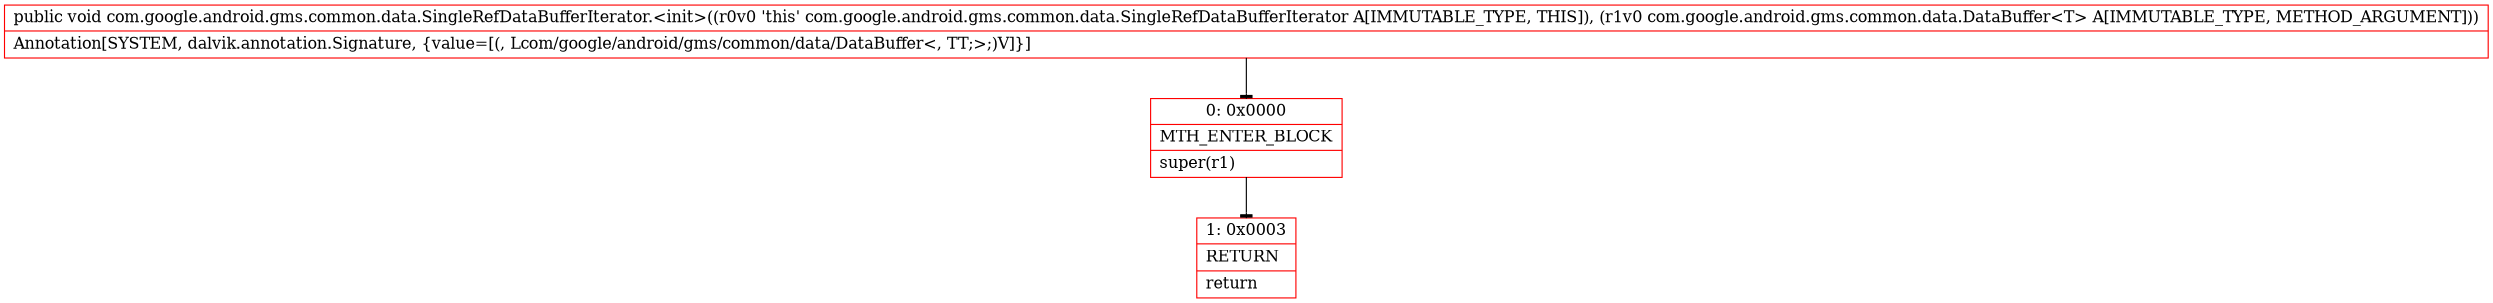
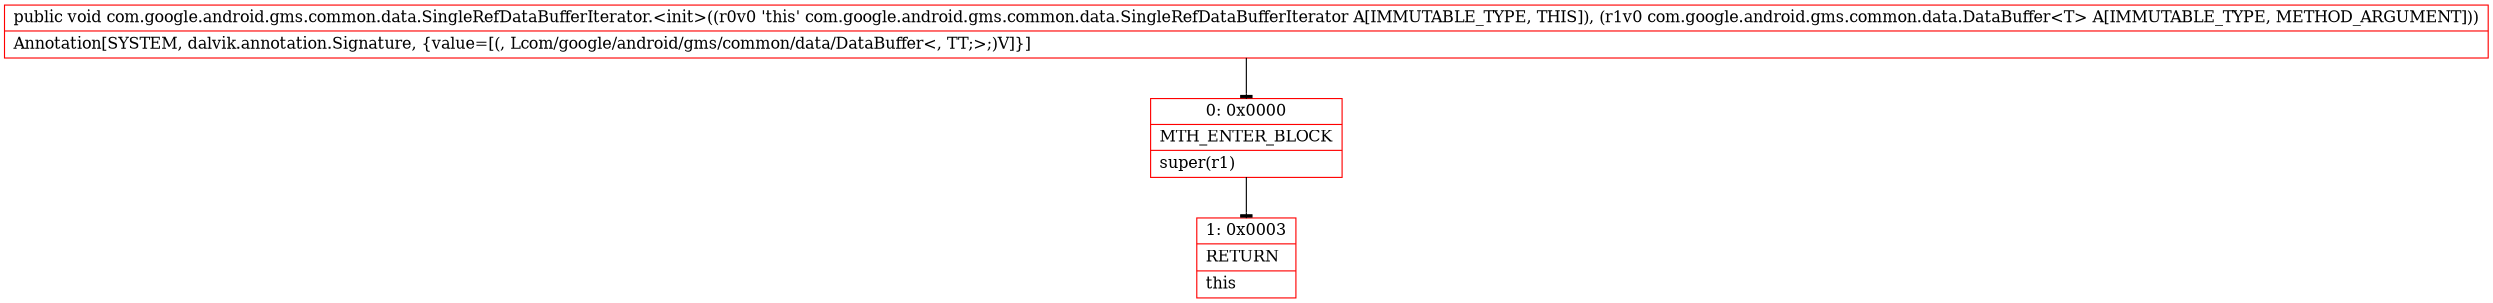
node "1: 0x0003": text "return" -> "this"
